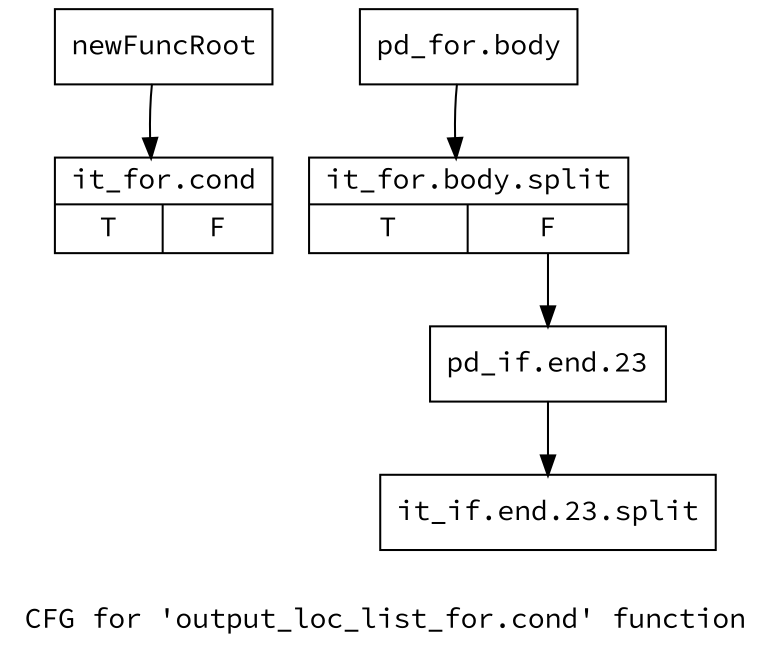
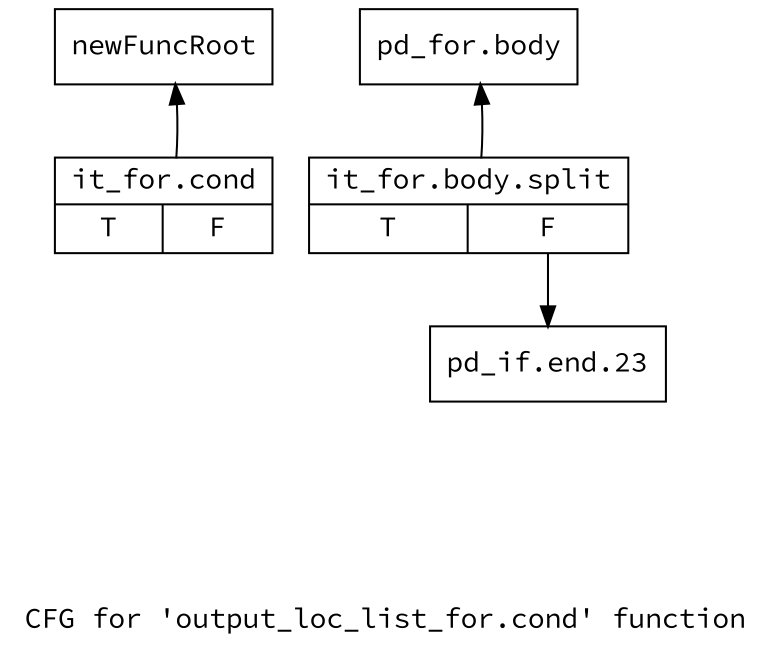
edge "newFuncRoot" -> "it_for.cond": reversed
edge "pd_for.body" -> "it_for.body.split": reversed
node "it_if.end.23.split": removed
